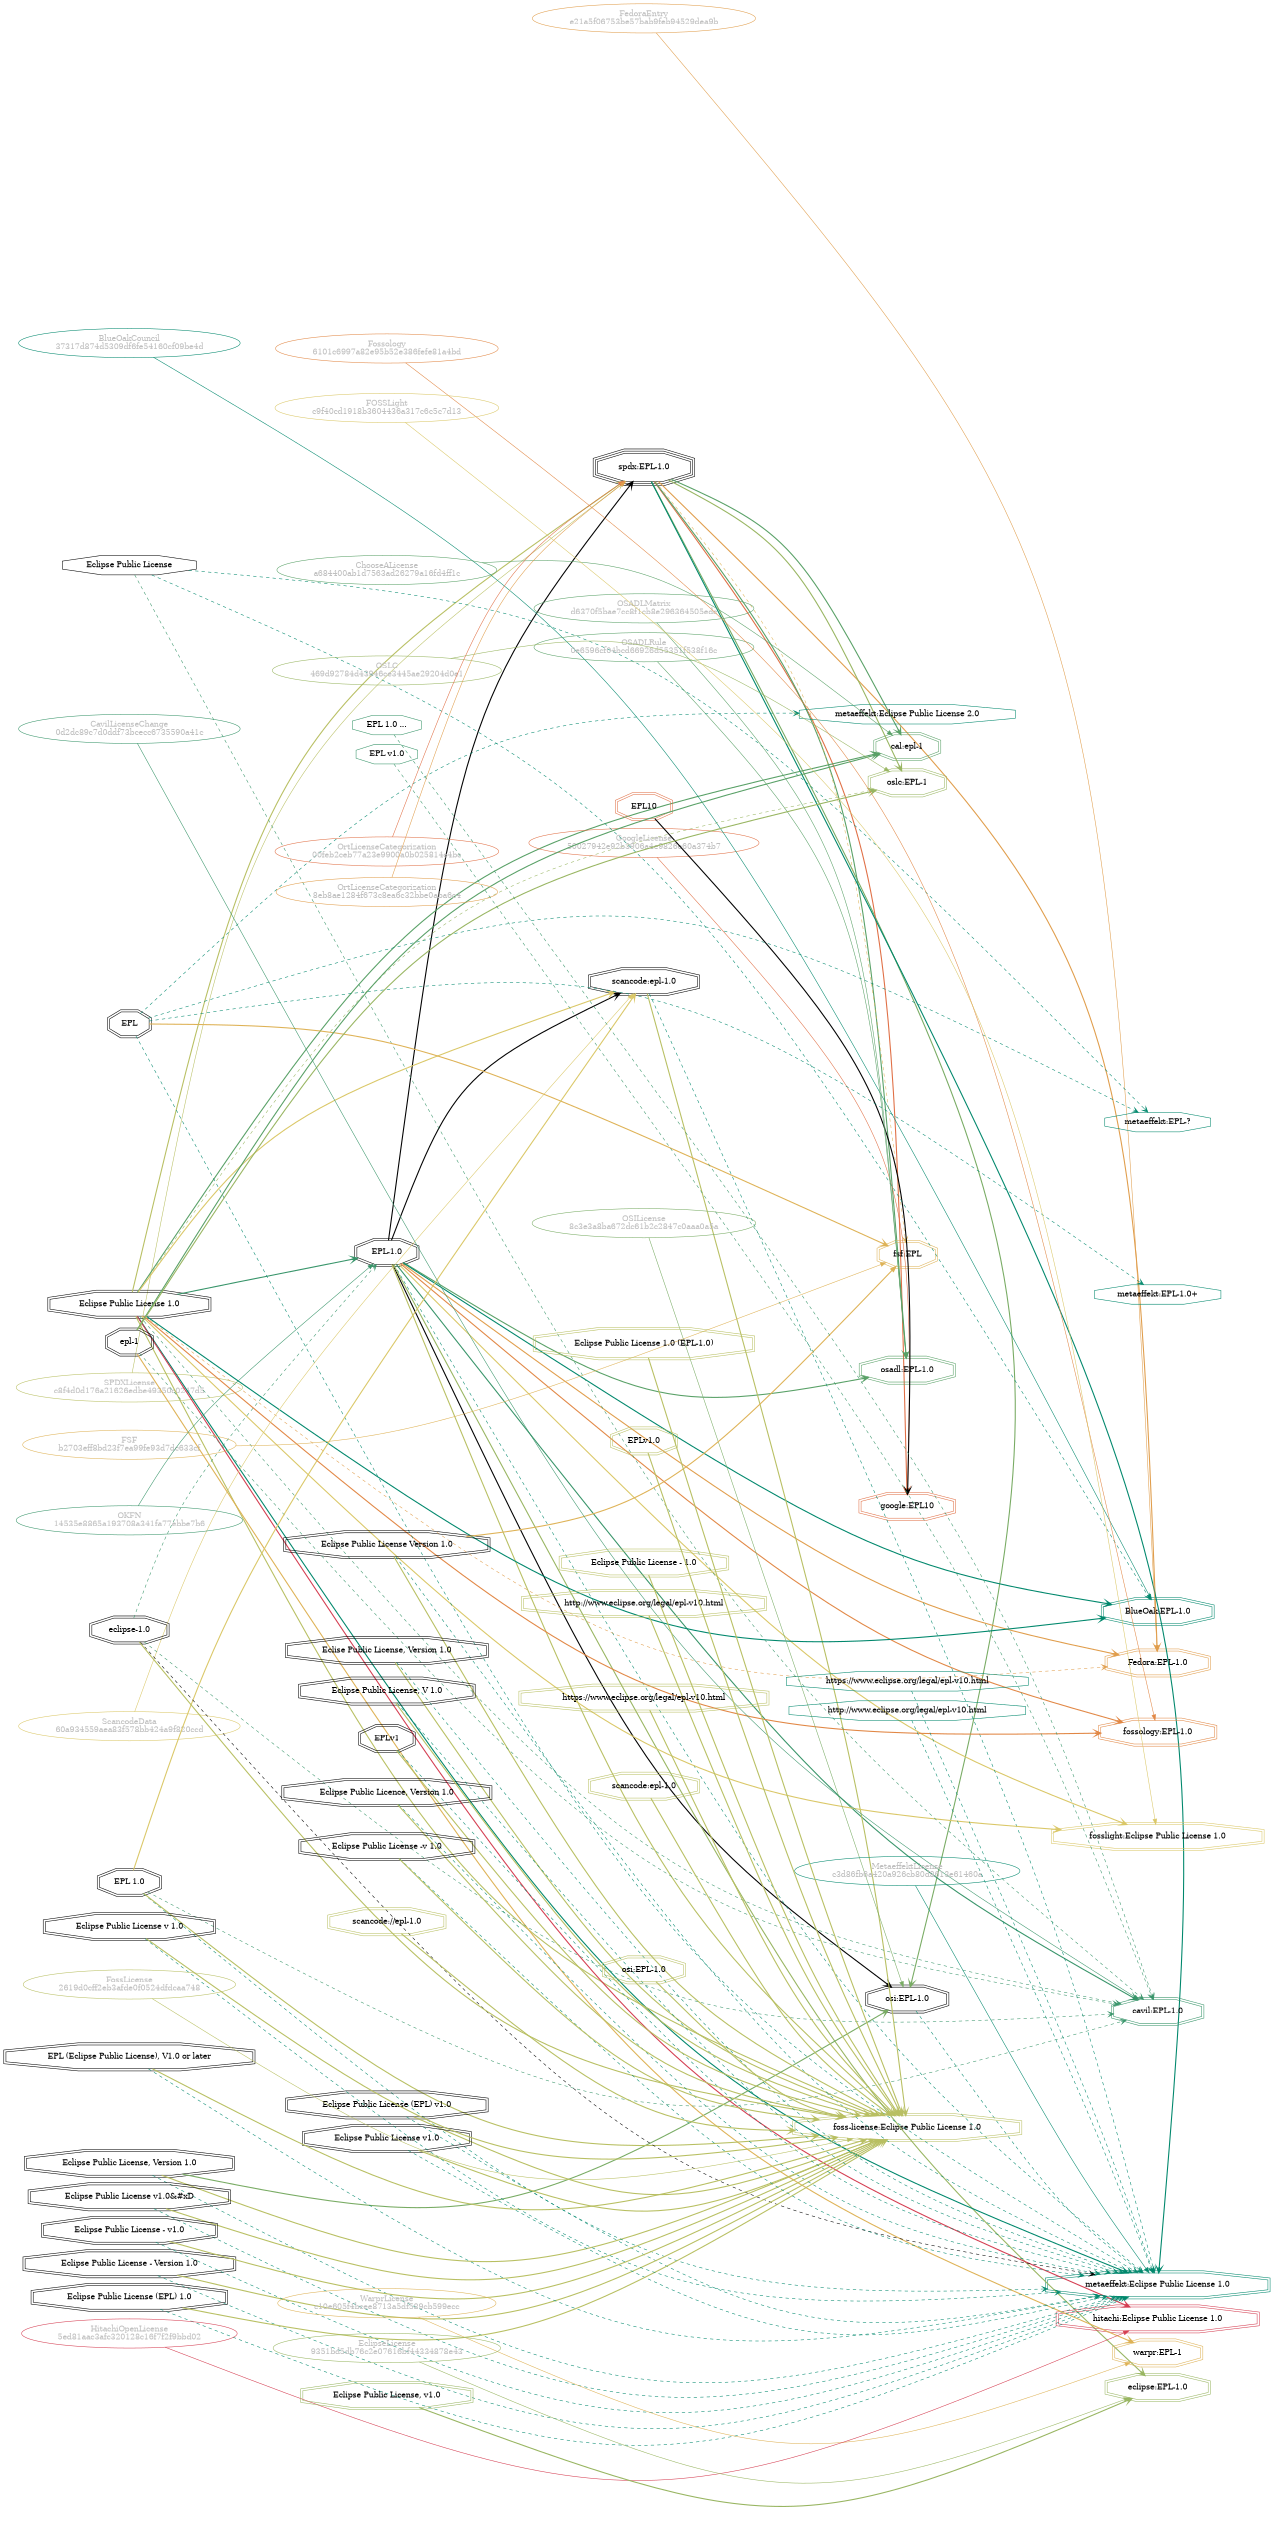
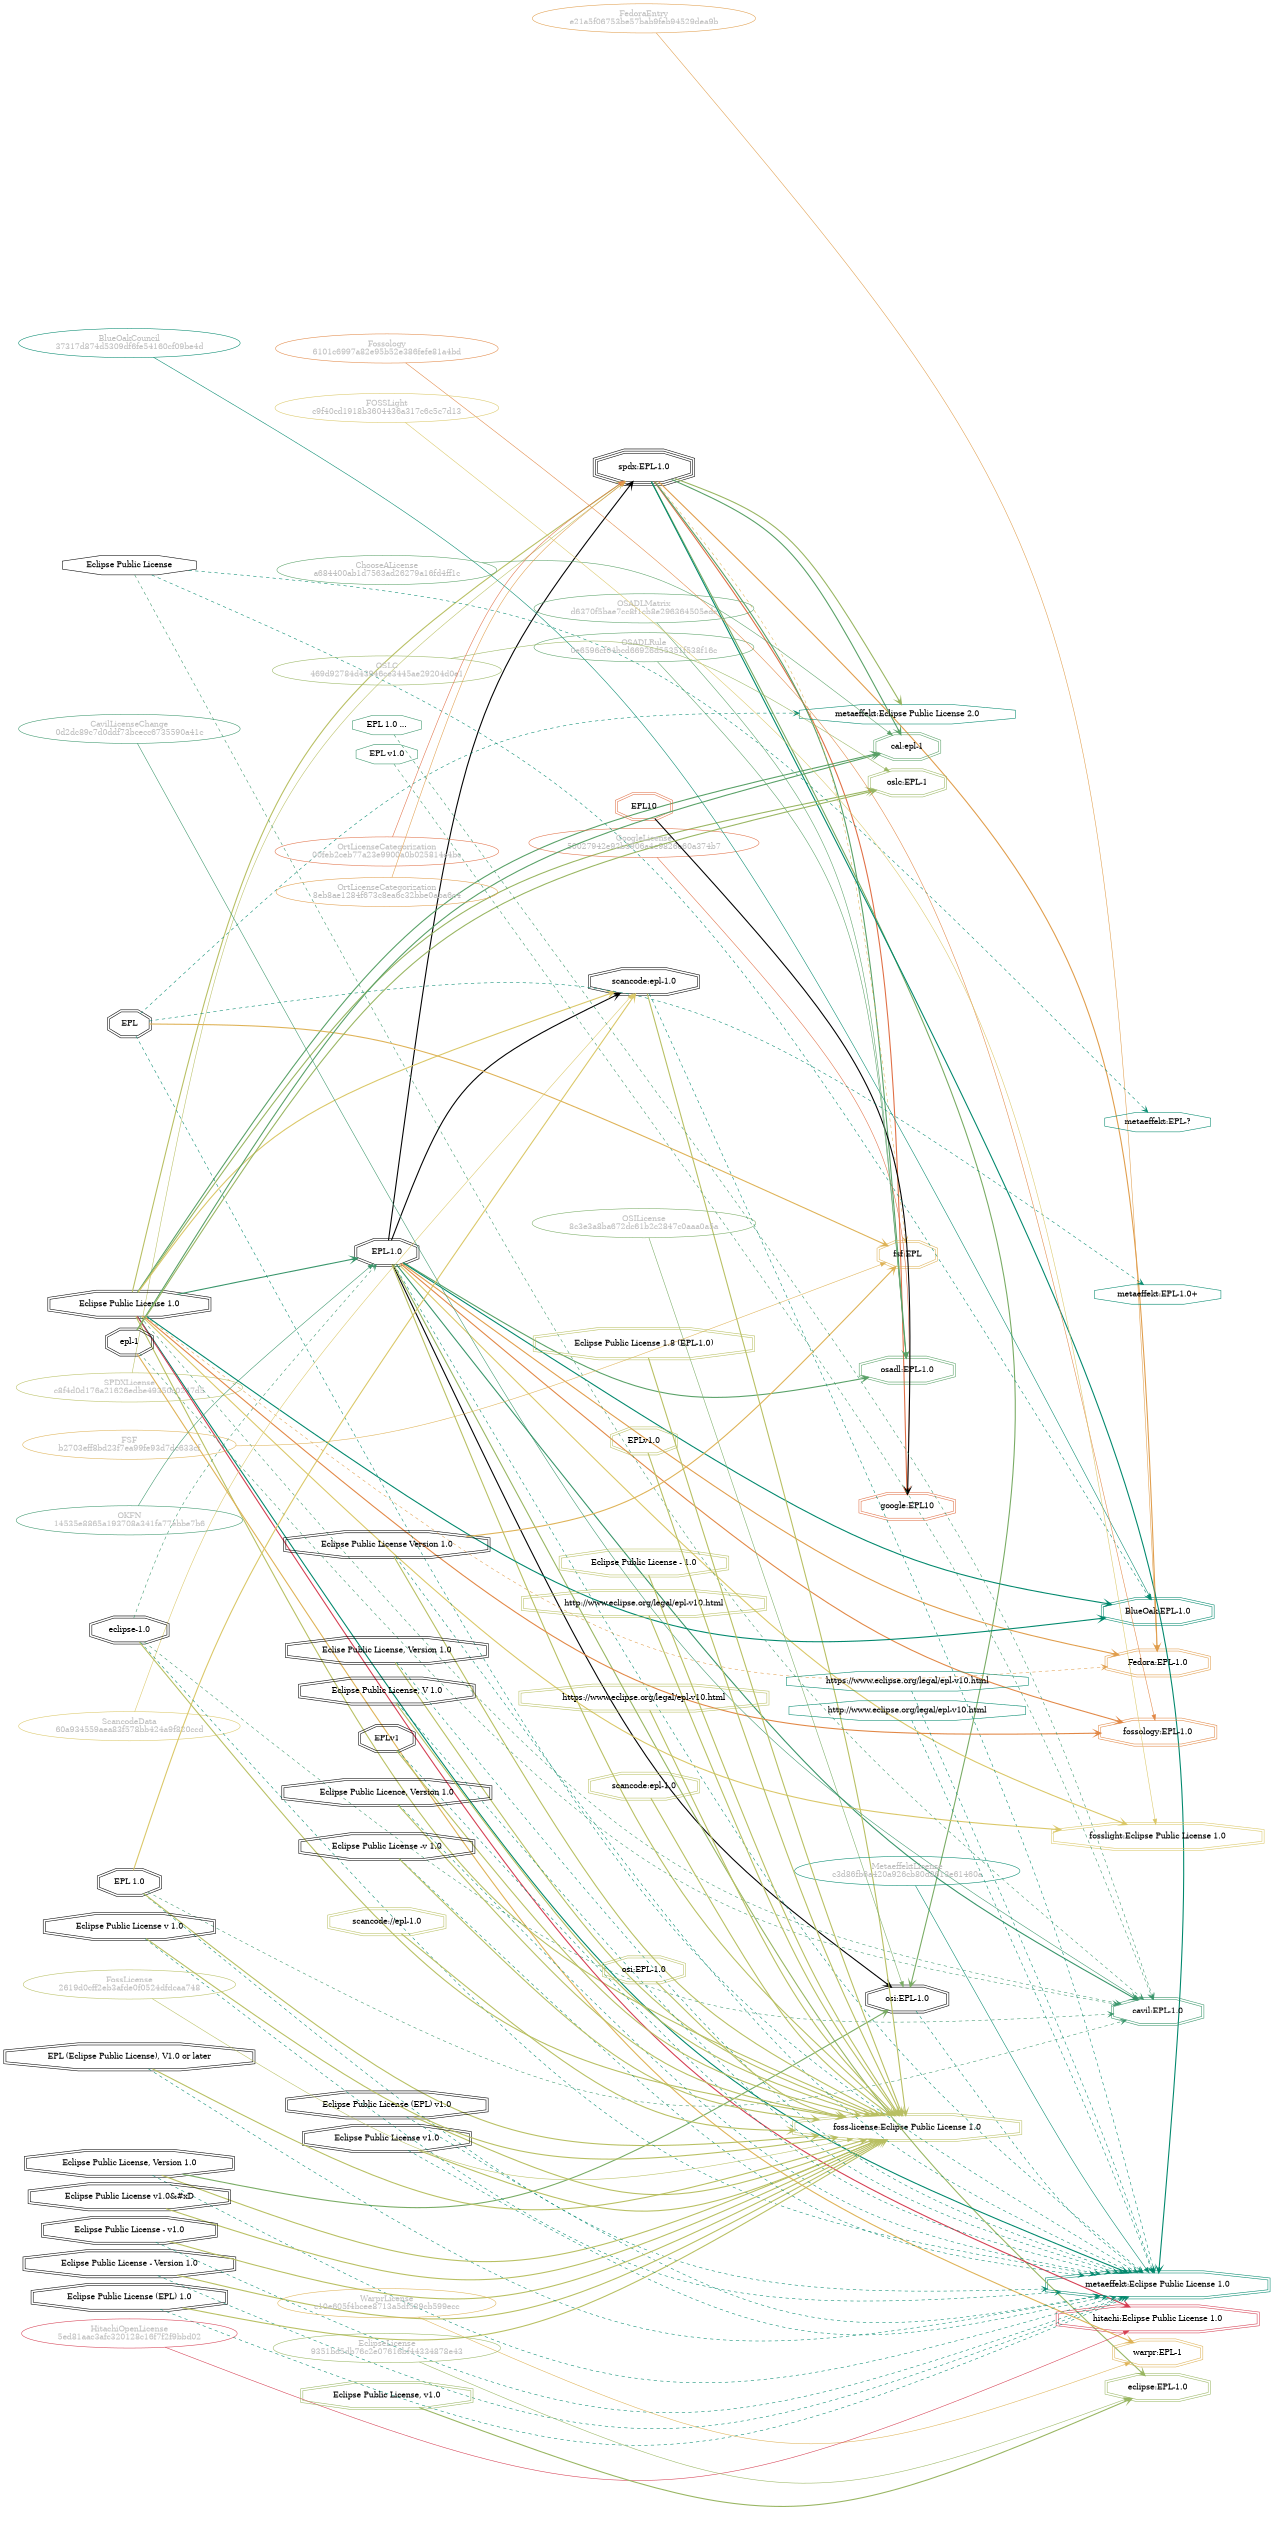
edge "spdx:EPL-1.0" -> "oslc:EPL-1": now "spdx:EPL-1.0" -> "metaeffekt:Eclipse Public License 2.0"
edge "EPL" -> "metaeffekt:EPL-?": removed
edge "Eclipse Public License 1.0" -> "oslc:EPL-1": style dashed -> bold
node "Eclipse Public License 1.0 (EPL-1.0)": label "Eclipse Public License 1.0 (EPL-1.0)" -> "Eclipse Public License 1.8 (EPL-1.0)"
edge "Eclipse Public License Version 1.0" -> "fsf:EPL": arrowhead normal -> vee
edge "eclipse-1.0" -> "metaeffekt:Eclipse Public License 1.0": color black -> #00876c
edge "Eclipse Public License v1.0&#xD" -> "metaeffekt:Eclipse Public License 1.0": removed
edge "Eclipse Public License (EPL) 1.0" -> "metaeffekt:Eclipse Public License 1.0": arrowhead normal -> vee
